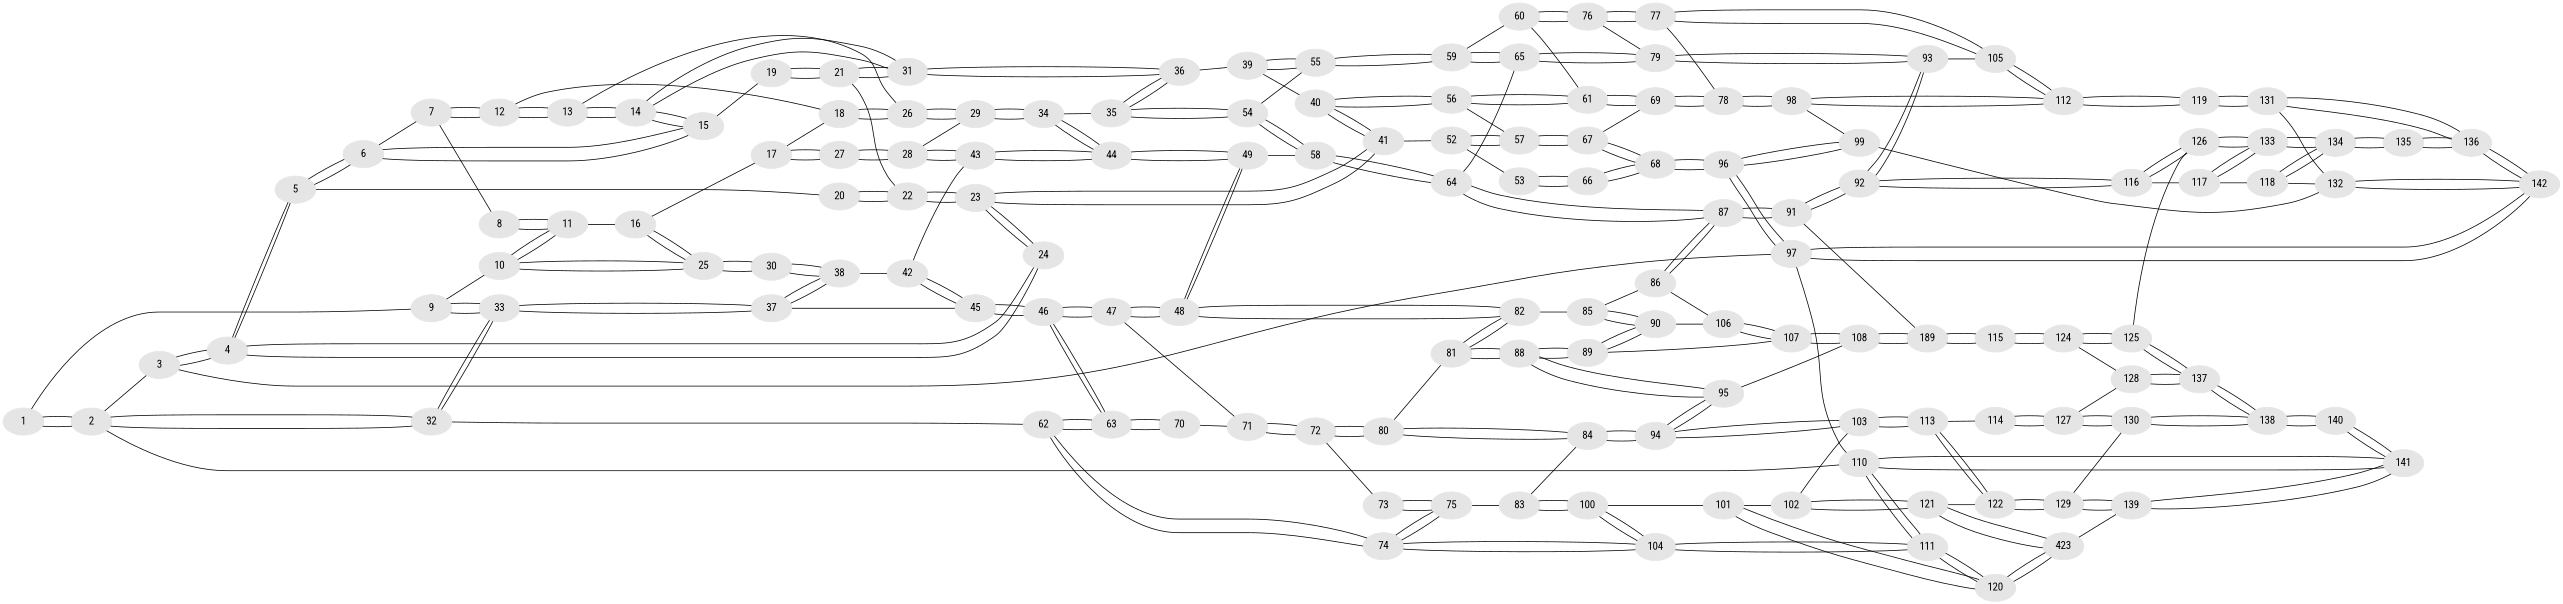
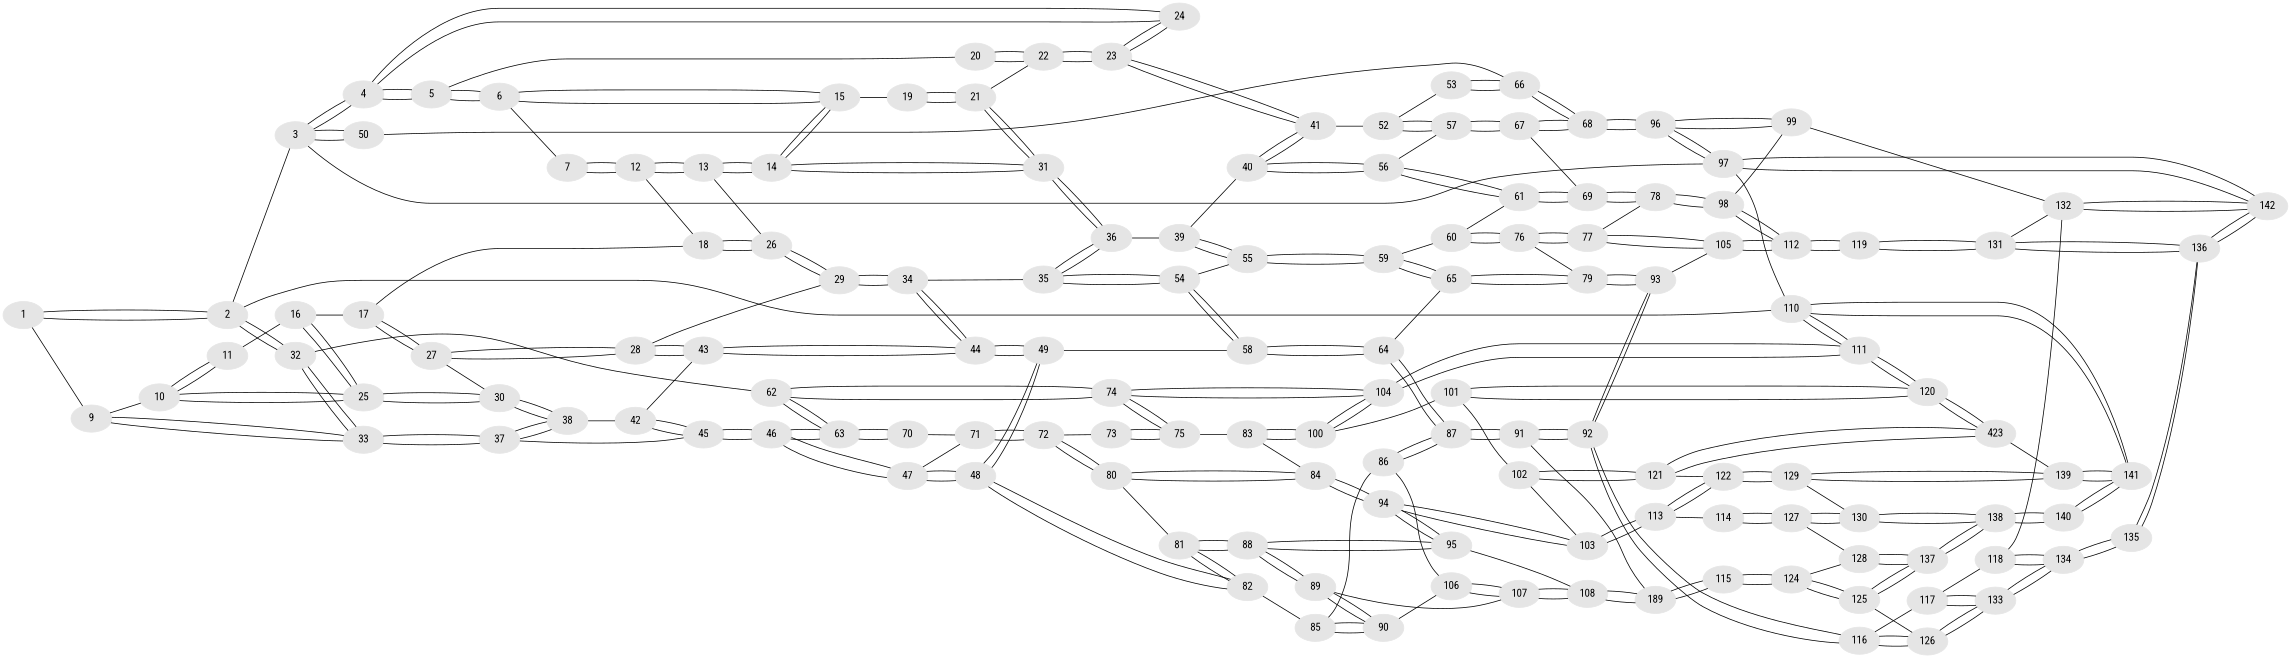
node "50": added
node "8": removed
edge "27" -- "30": added
